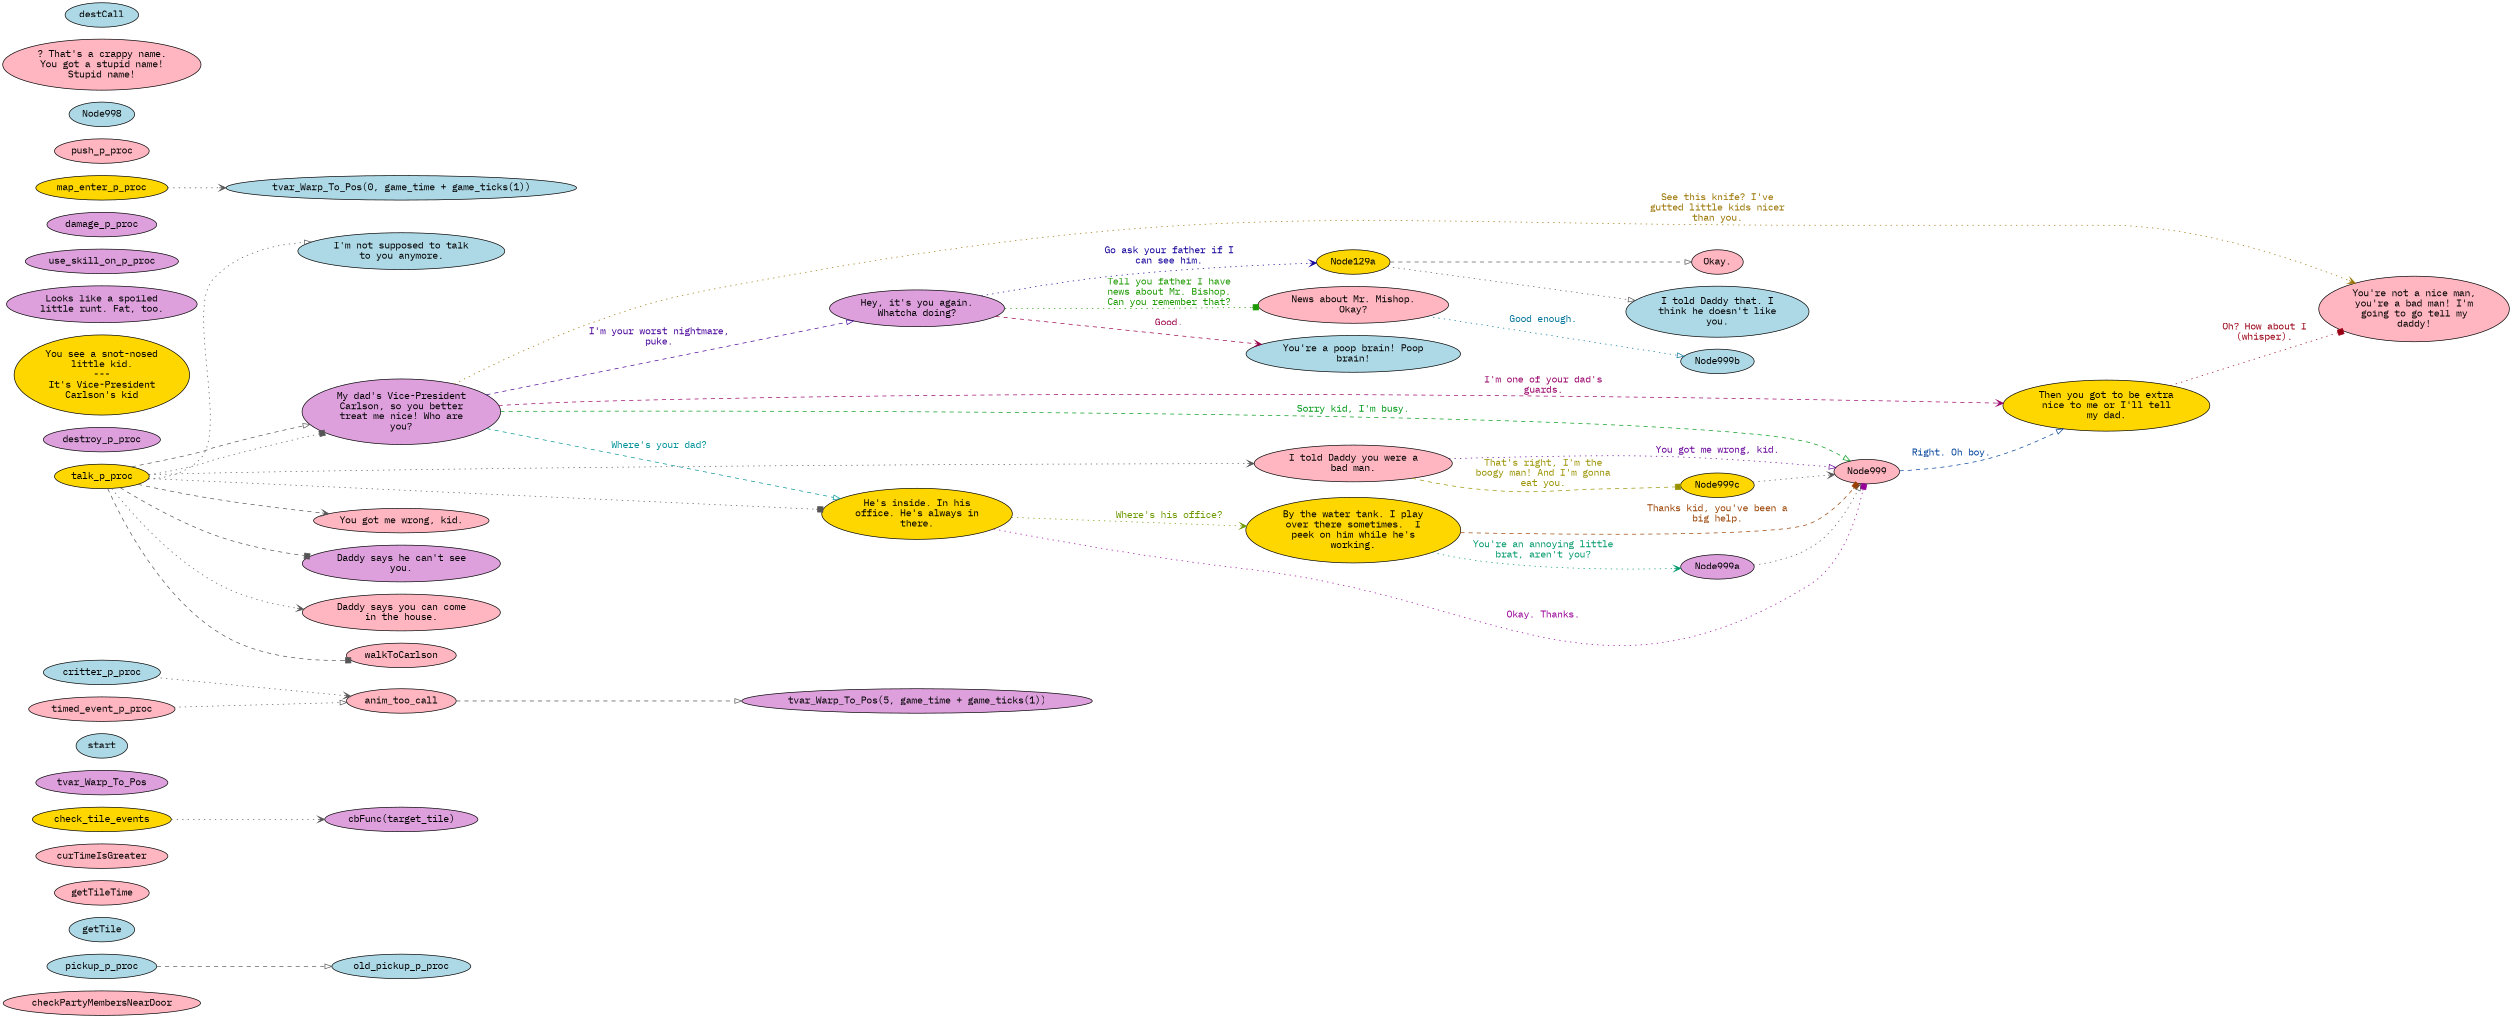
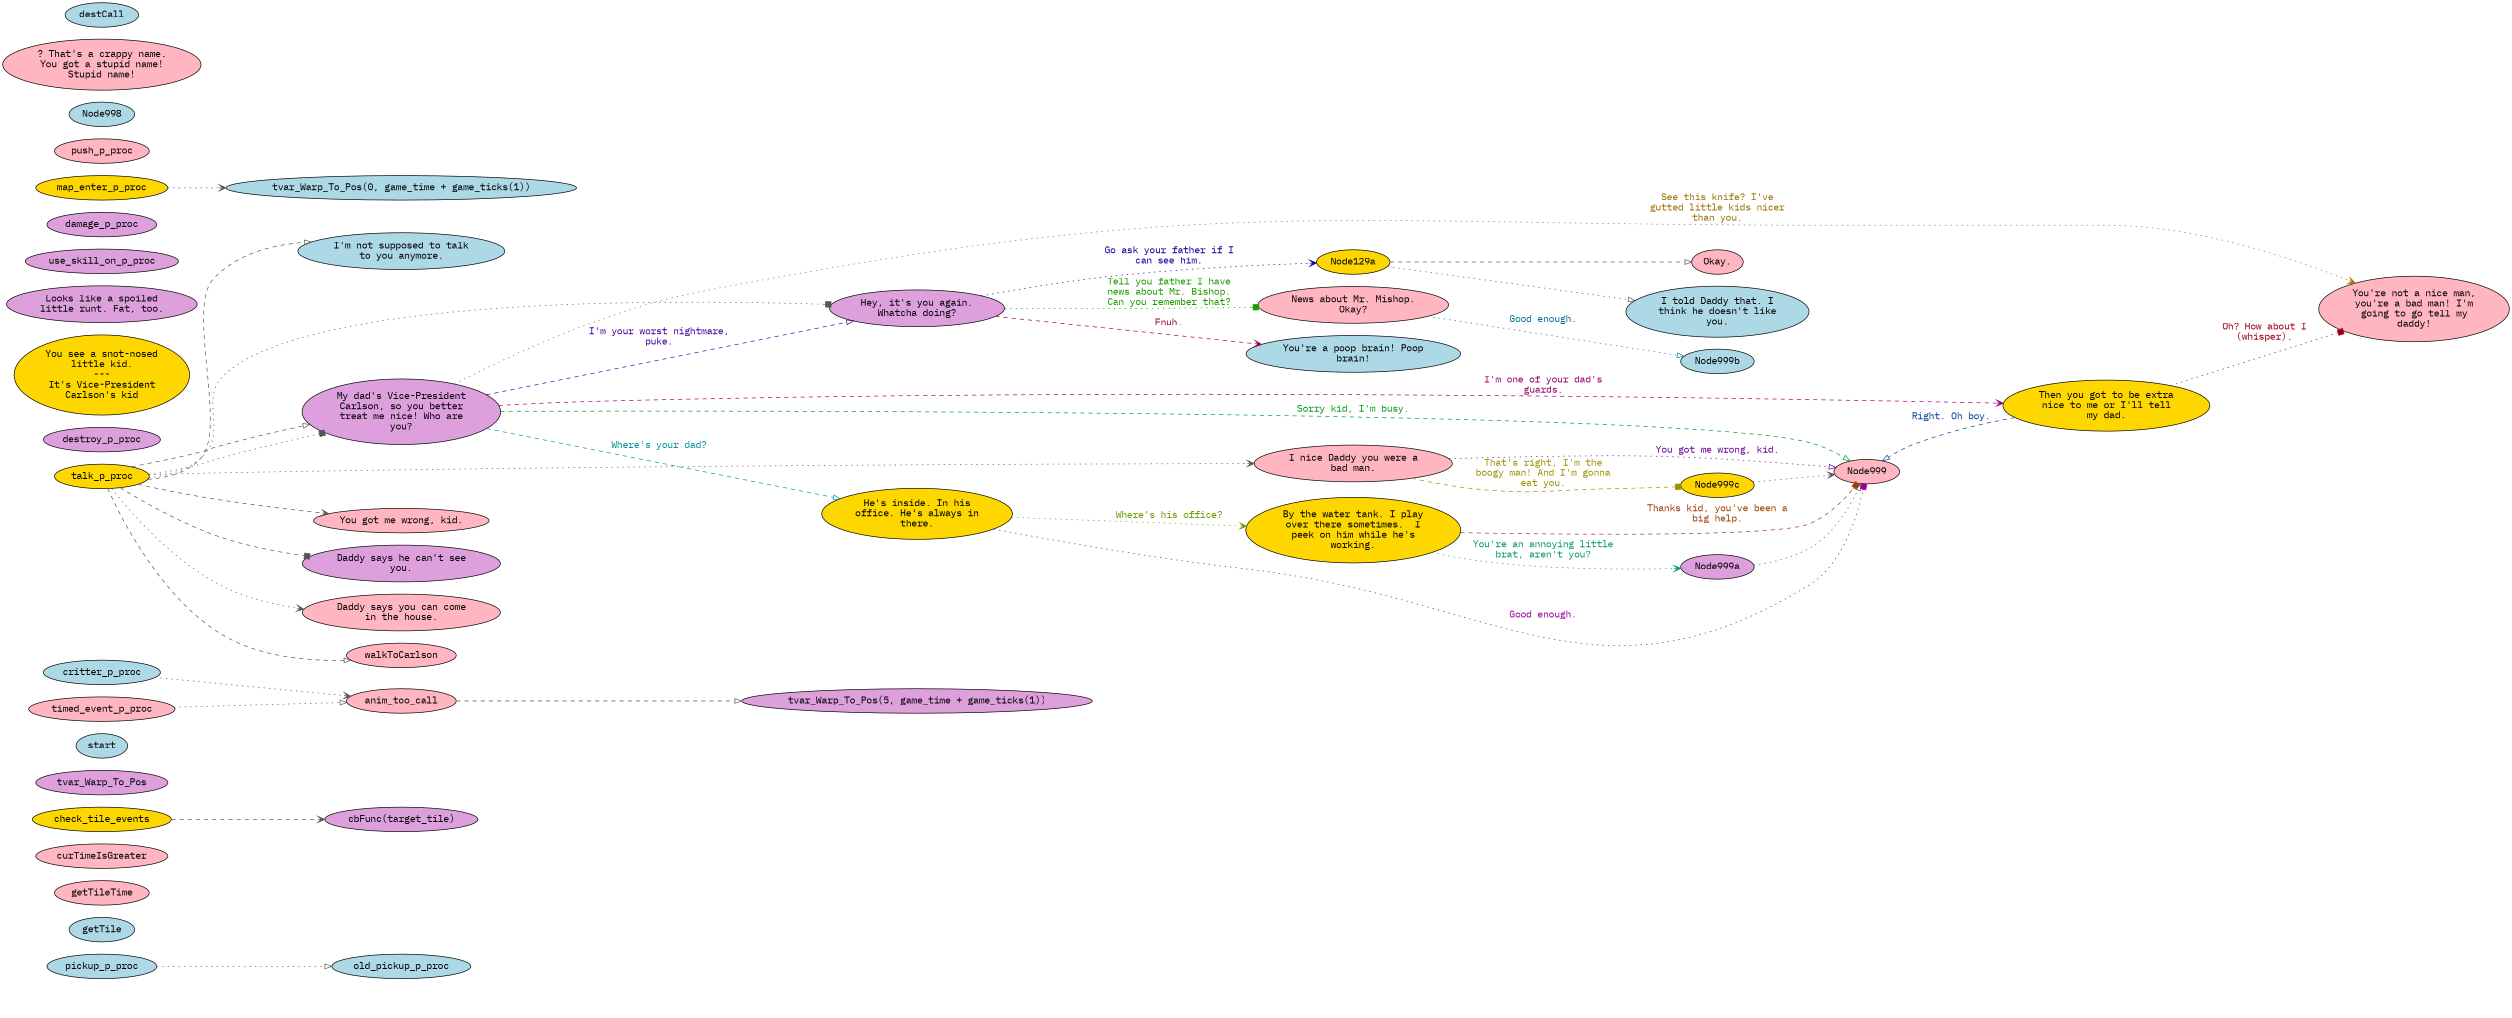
edge "Hey, it's you again. Whatcha doing?" -> "You're a poop brain! Poop brain!": label "Good." -> "Fnuh."
edge "talk_p_proc" -> "I'm not supposed to talk to you anymore.": style dotted -> dashed
edge "Node999" -> "Then you got to be extra nice to me or I'll tell my dad.": reversed
node "I told Daddy you were a bad man.": label "I told Daddy you were a bad man." -> "I nice Daddy you were a bad man."
edge "talk_p_proc" -> "He's inside. In his office. He's always in there.": now "talk_p_proc" -> "Hey, it's you again. Whatcha doing?"
edge "He's inside. In his office. He's always in there." -> "Node999": label "Okay. Thanks." -> "Good enough."
edge "talk_p_proc" -> "walkToCarlson": arrowhead box -> onormal
edge "check_tile_events" -> "cbFunc(target_tile)": style dotted -> dashed
edge "pickup_p_proc" -> "old_pickup_p_proc": style dashed -> dotted
node "checkPartyMembersNearDoor": removed
